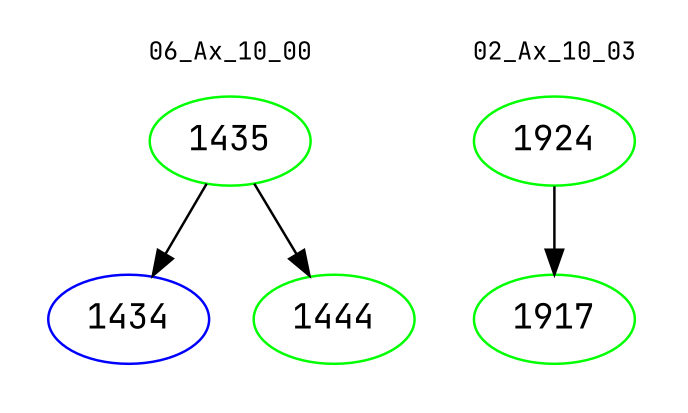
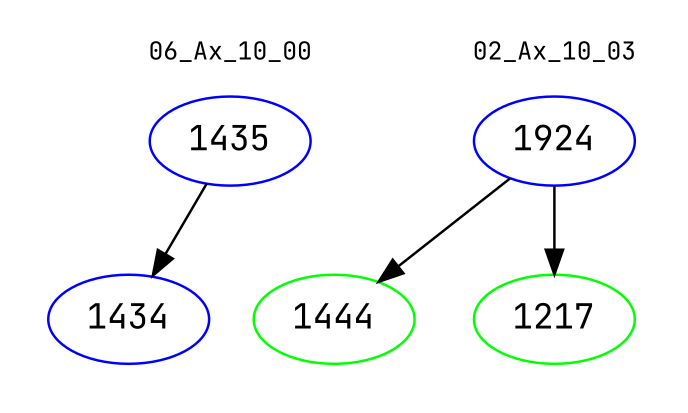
node "1435": color green -> blue
node "1924": color green -> blue
edge "1435" -> "1444": now "1924" -> "1444"
node "1917": label "1917" -> "1217"
